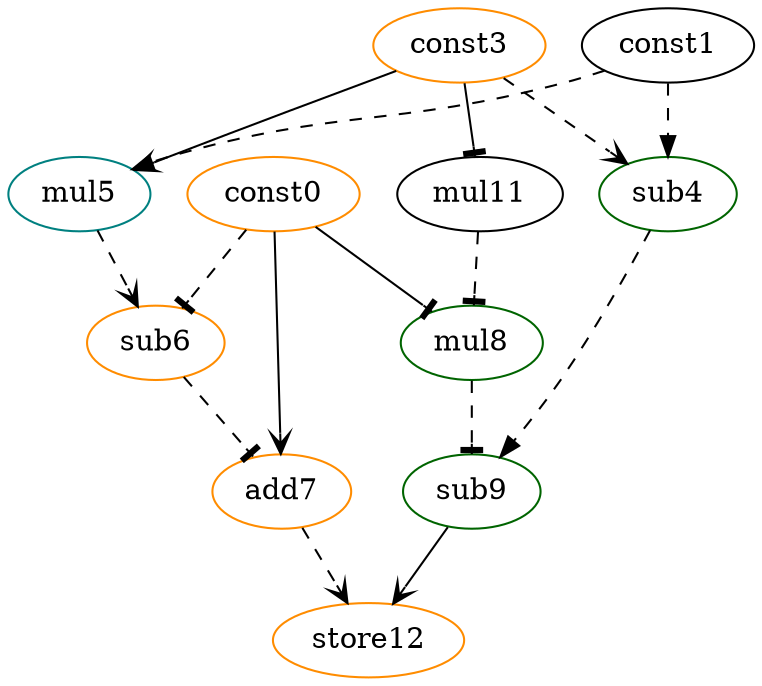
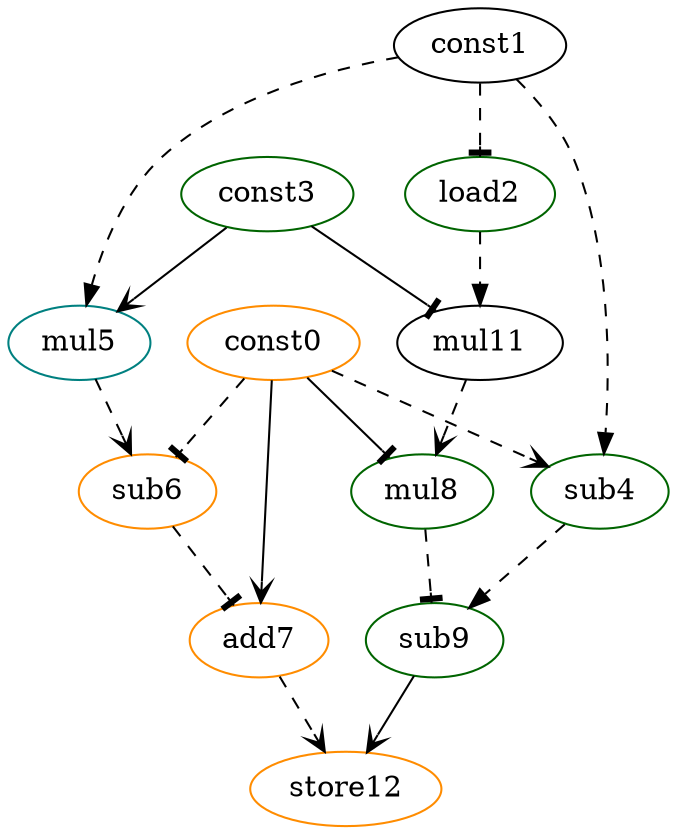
node "const3": color darkorange -> darkgreen
edge "const3" -> "sub4": now "const0" -> "sub4"
node "load2": added
edge "mul11" -> "mul8": arrowhead tee -> vee
